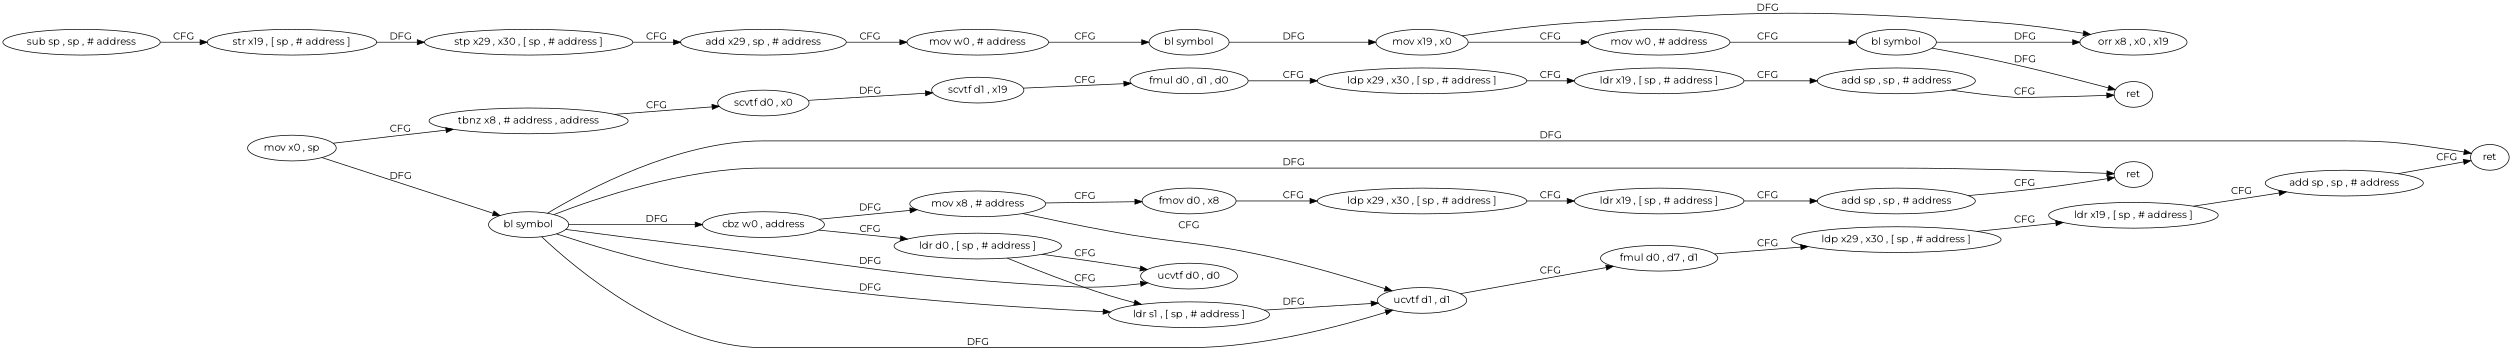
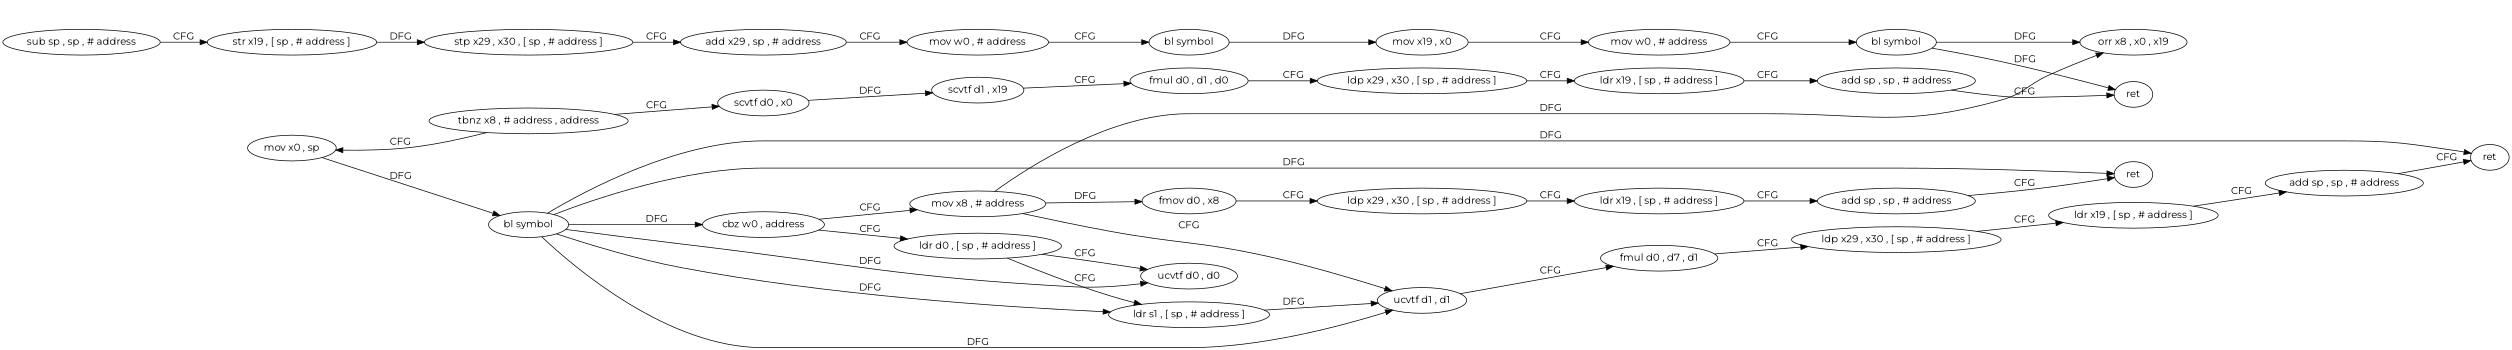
edge "mov x19 , x0" -> "orr x8 , x0 , x19": now "mov x8 , # address" -> "orr x8 , x0 , x19"
edge "mov x0 , sp" -> "tbnz x8 , # address , address": reversed
edge "mov x8 , # address" -> "fmov d0 , x8": label "CFG" -> "DFG"
edge "cbz w0 , address" -> "mov x8 , # address": label "DFG" -> "CFG"
